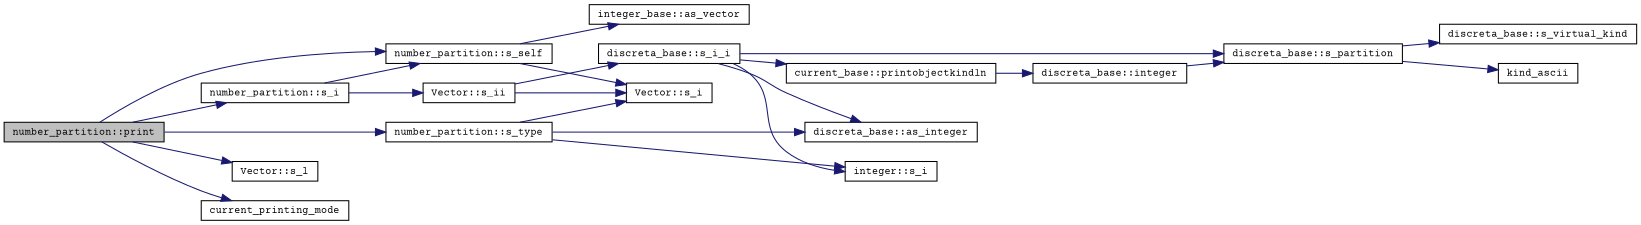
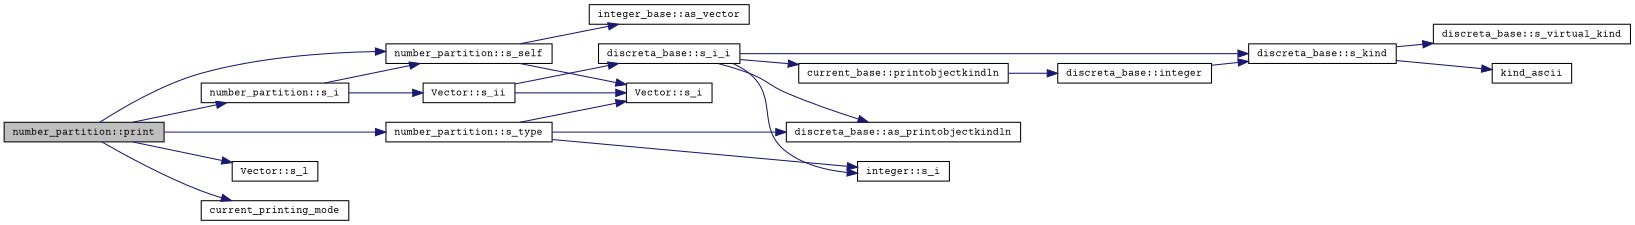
node "discreta_base::s_partition": label "discreta_base::s_partition" -> "discreta_base::s_kind"
node "discreta_base::as_integer": label "discreta_base::as_integer" -> "discreta_base::as_printobjectkindln"
